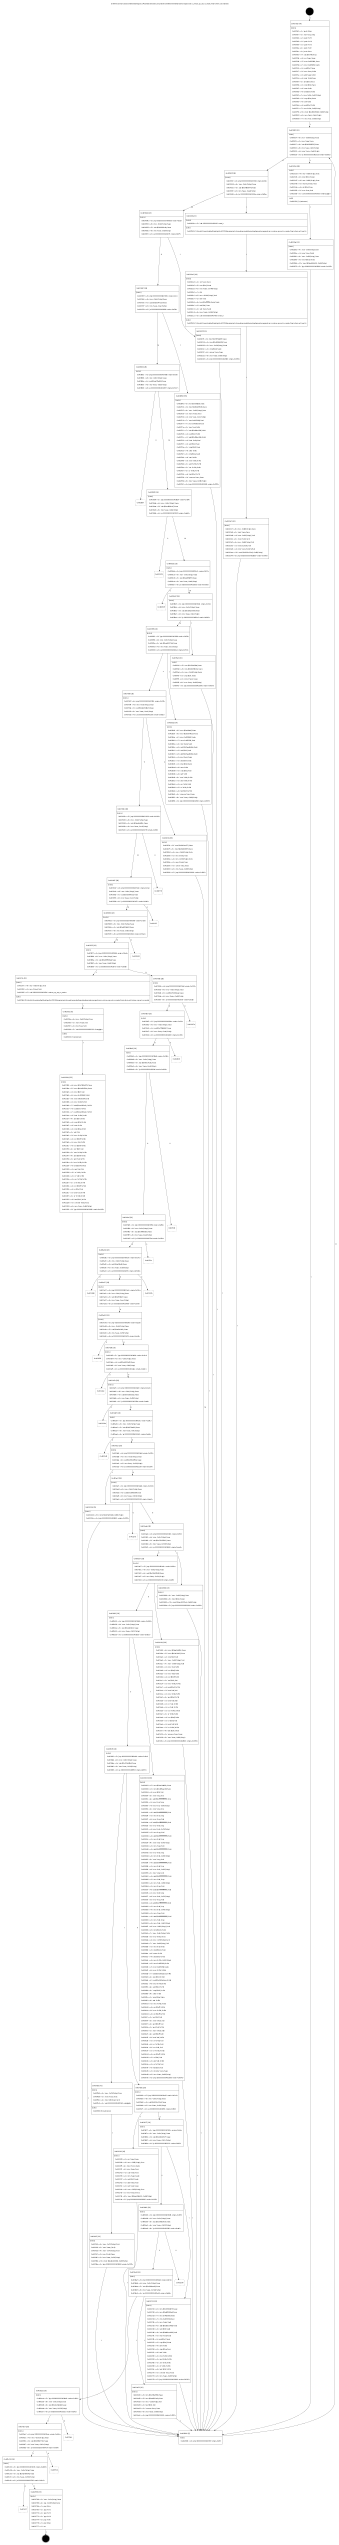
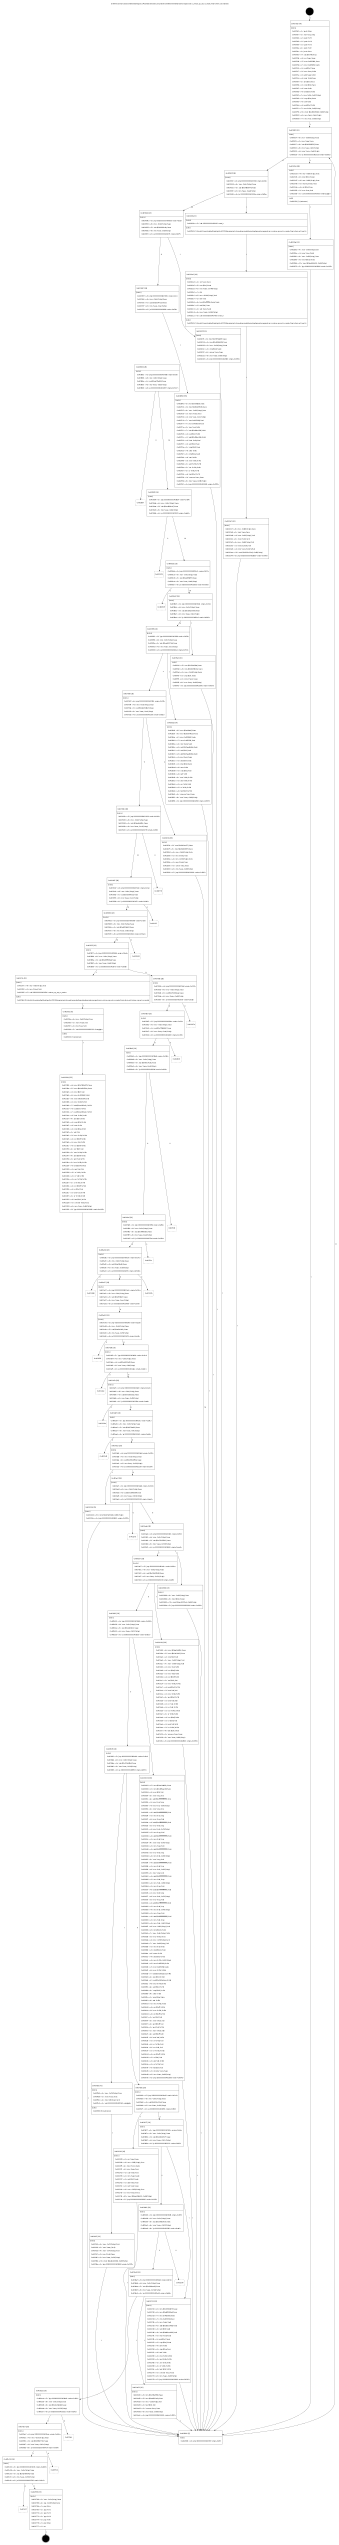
edge "0x401867 [28]" -> "0x401883 [28]": removed, label "14"
